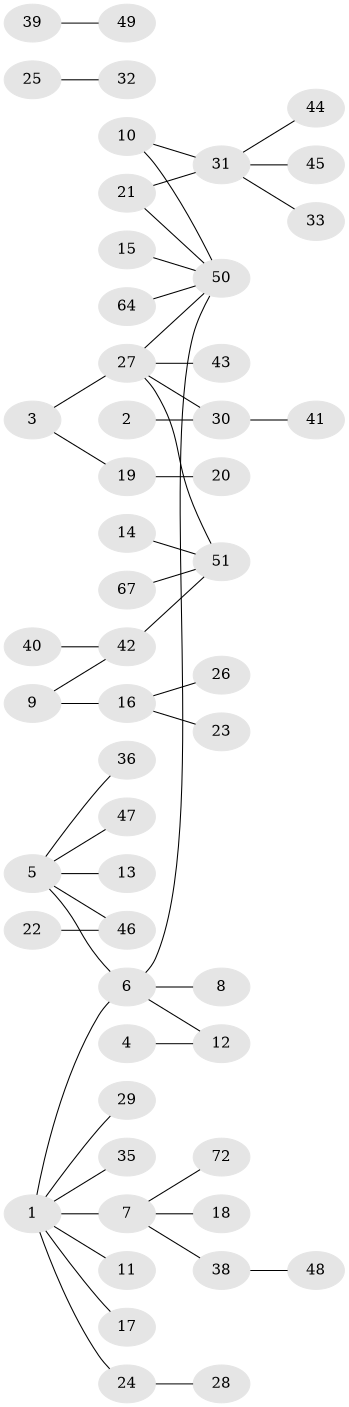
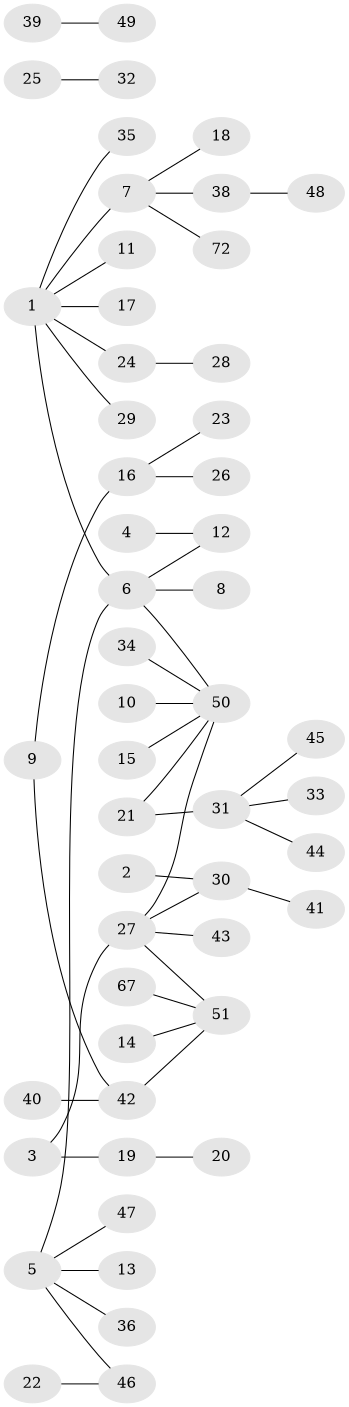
edge "10" -- "31": removed
node "64": label "64" -> "34"
